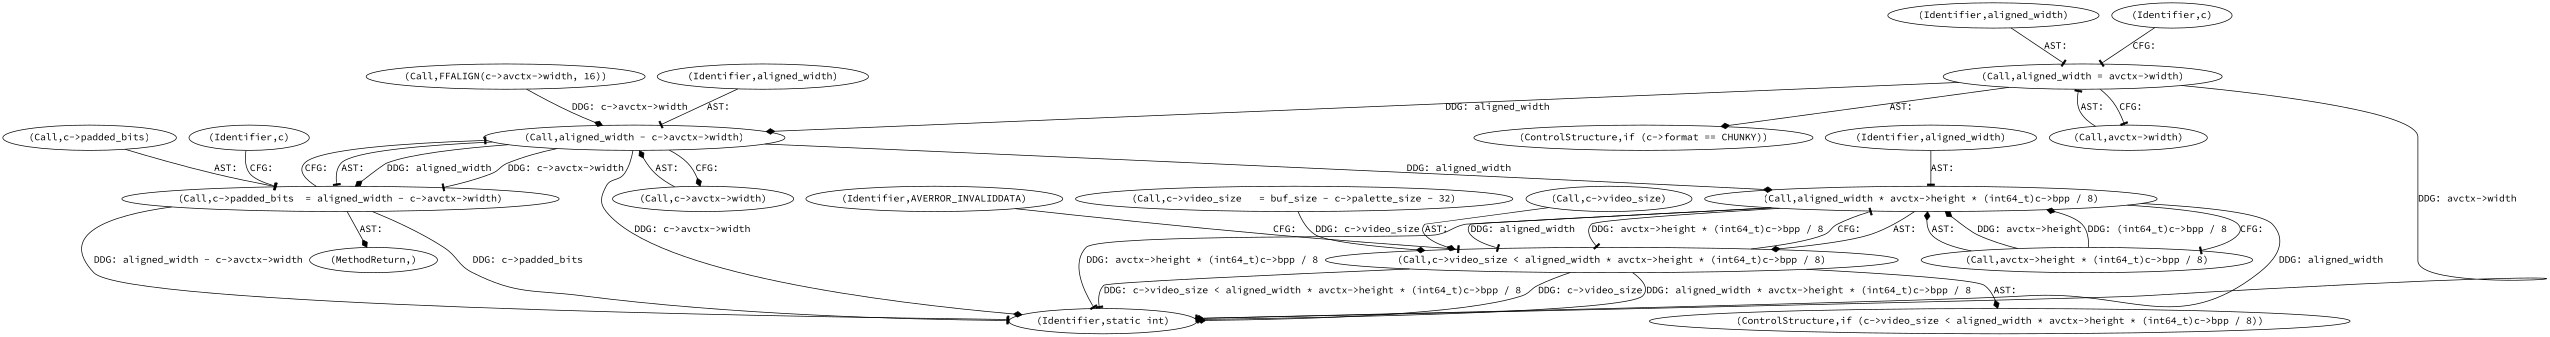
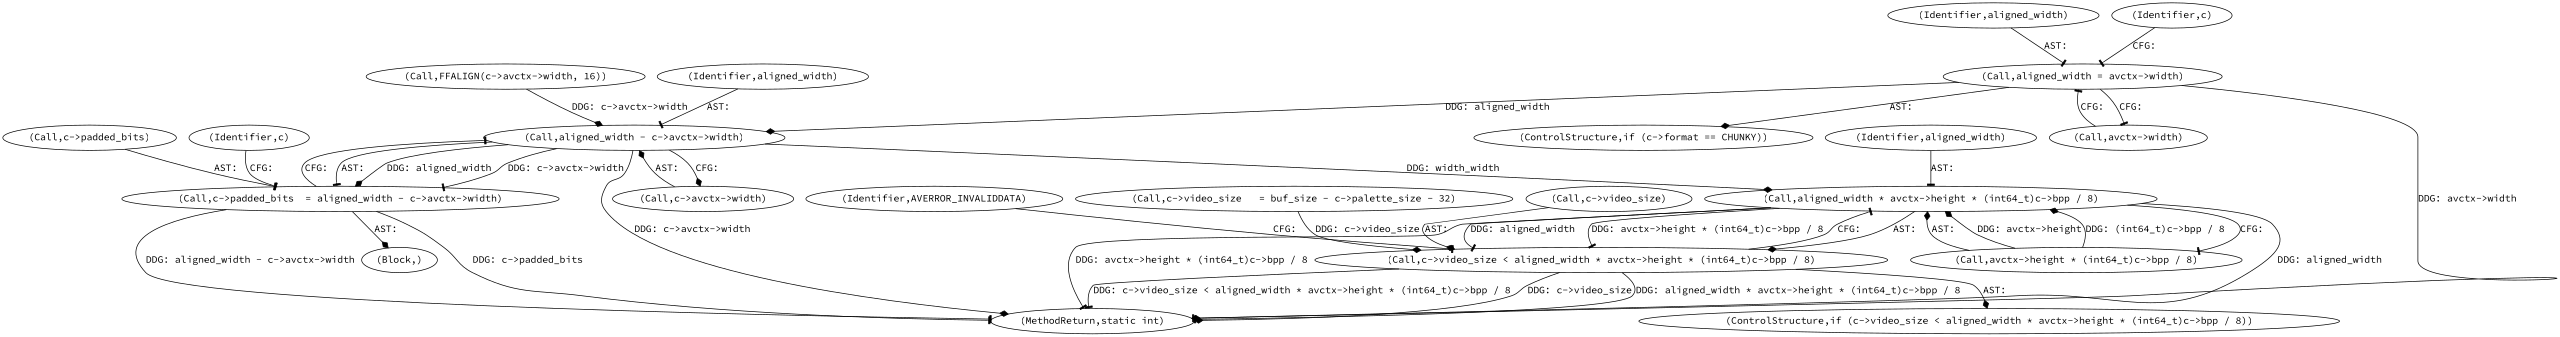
edge "(Call,avctx->width)" -> "(Call,aligned_width = avctx->width)": label "AST: " -> "CFG: "
edge "(Call,aligned_width - c->avctx->width)" -> "(Call,aligned_width * avctx->height * (int64_t)c->bpp / 8)": label "DDG: aligned_width" -> "DDG: width_width"
node "(MethodReturn,)": label "(MethodReturn,)" -> "(Block,)"
node "(Identifier,static int)": label "(Identifier,static int)" -> "(MethodReturn,static int)"
